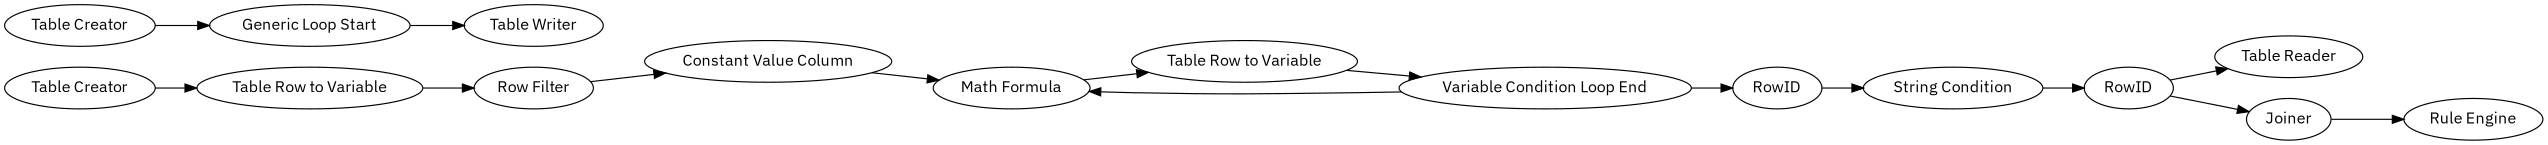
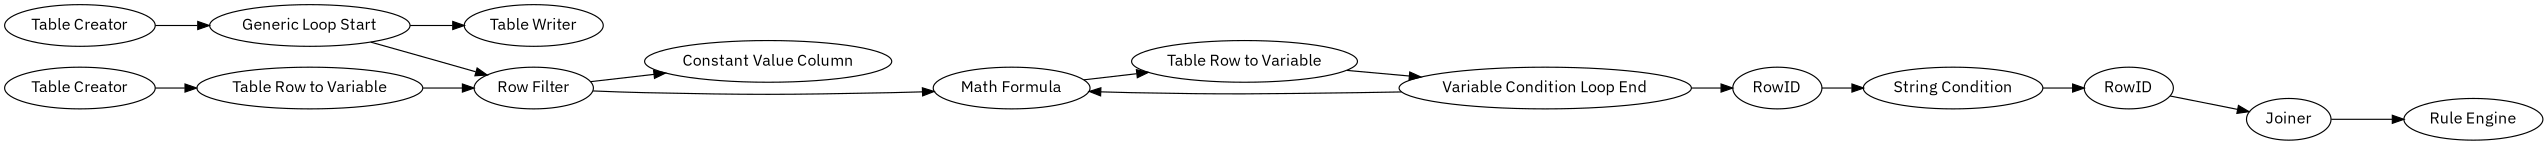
edge "Generic Loop Start" -> "Row Filter": added
node "Table Reader": removed
edge "Constant Value Column" -> "Math Formula": now "Row Filter" -> "Math Formula"
